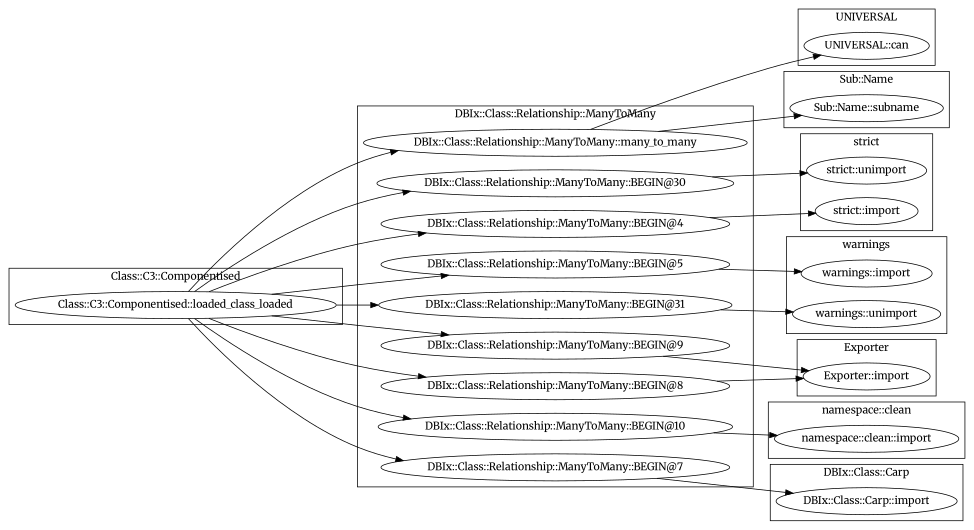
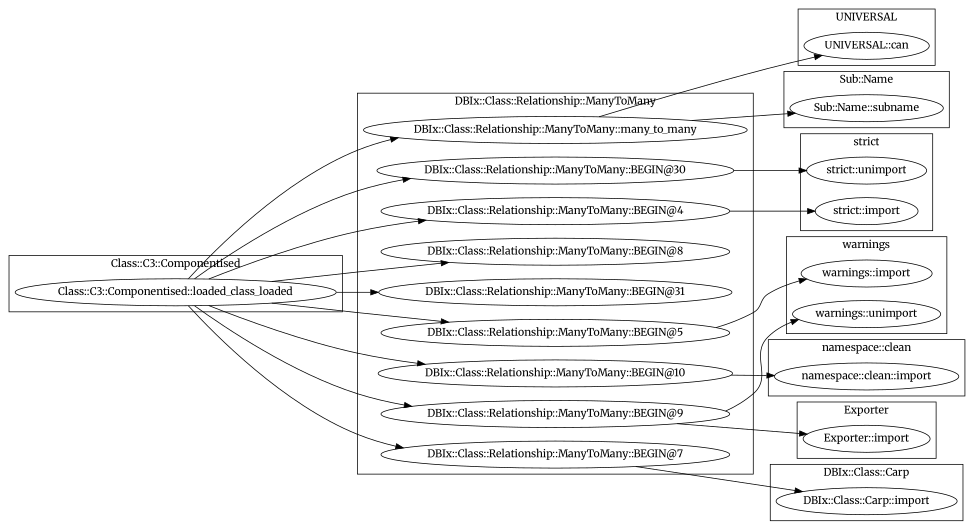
edge "DBIx::Class::Relationship::ManyToMany::BEGIN@31" -> "warnings::unimport": now "DBIx::Class::Relationship::ManyToMany::BEGIN@9" -> "warnings::unimport"
edge "DBIx::Class::Relationship::ManyToMany::BEGIN@8" -> "Exporter::import": removed
